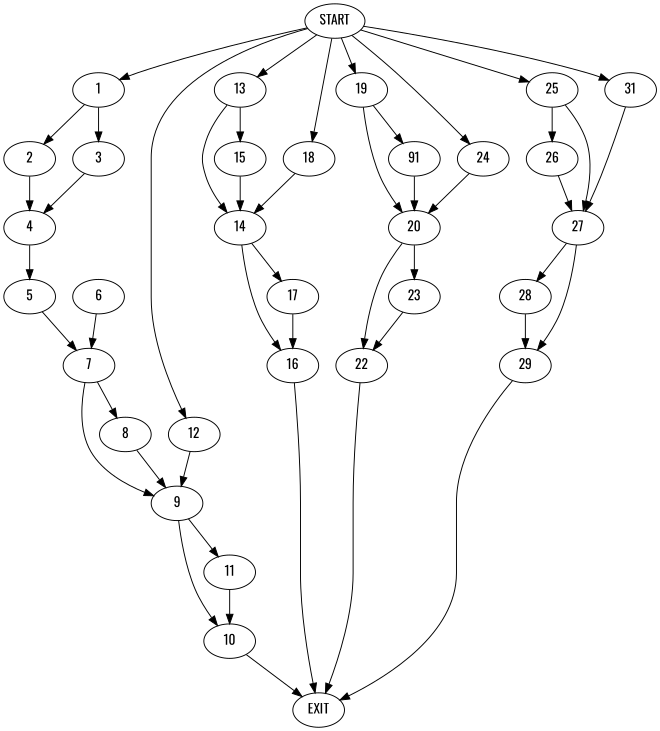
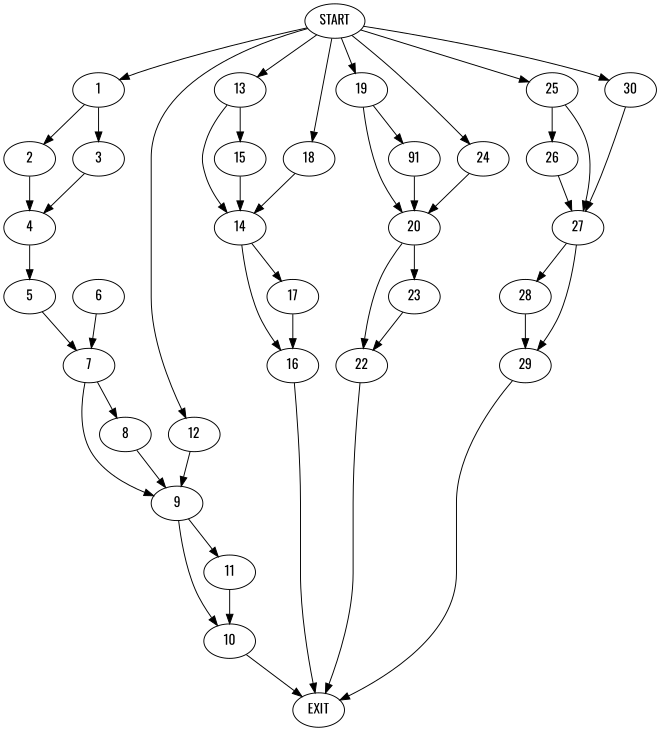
node "31": label "31" -> "30"
